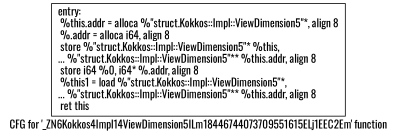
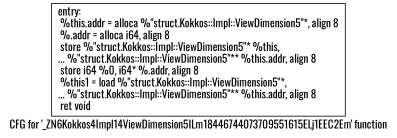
node "entry:": text "ret this" -> "ret void"
